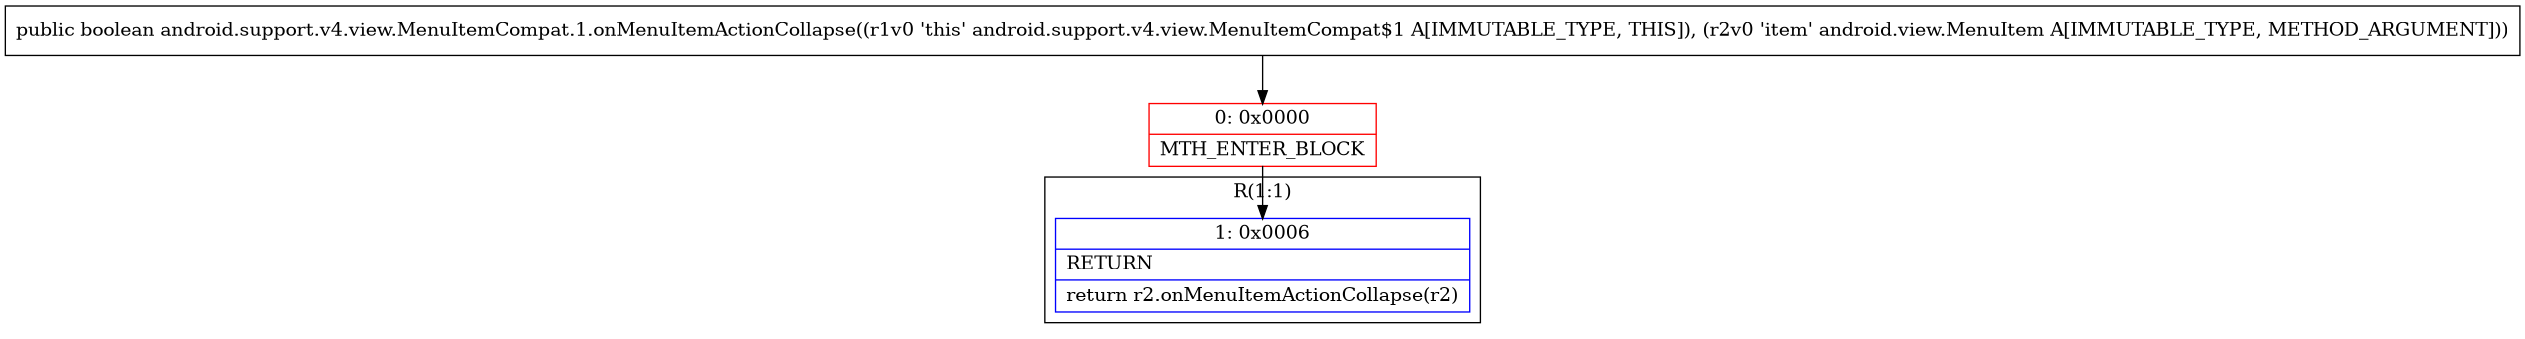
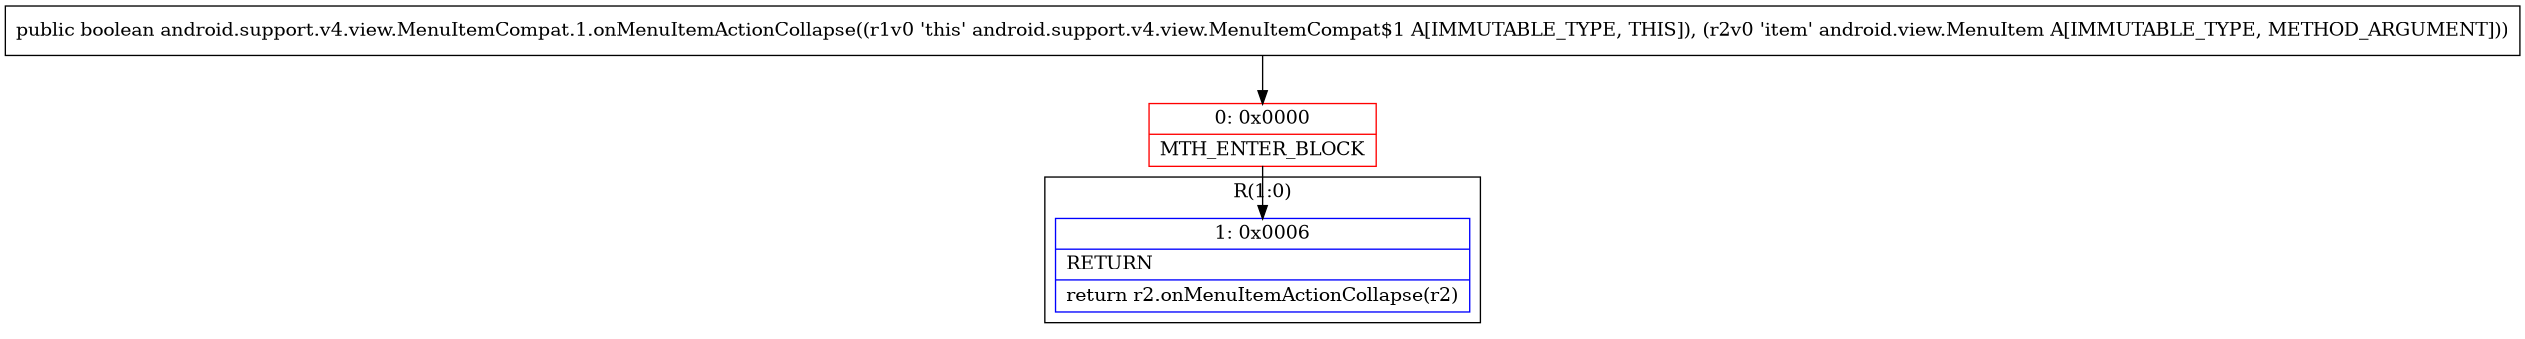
cluster "R(1:1)": label "R(1:1)" -> "R(1:0)"
